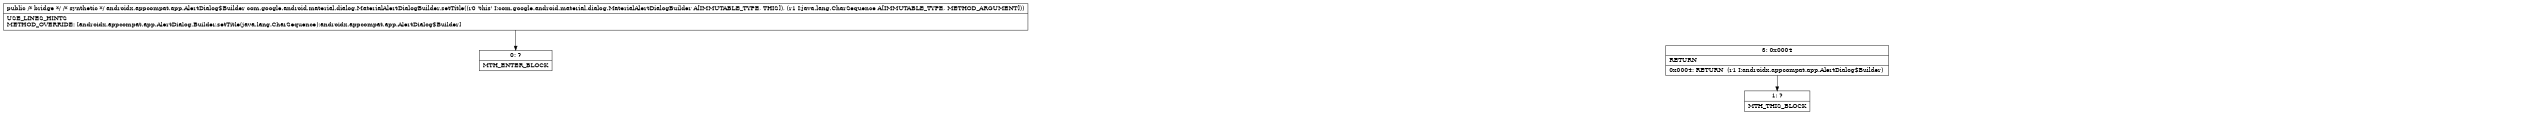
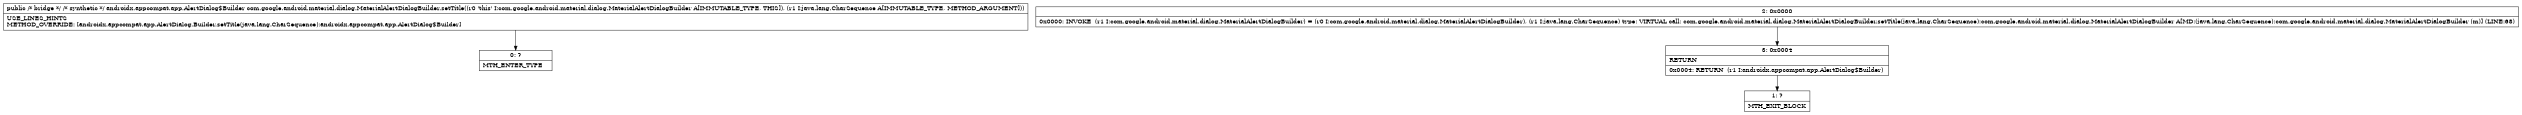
node "2: 0x0000": added
node "0: ?": text "MTH_ENTER_BLOCK" -> "MTH_ENTER_TYPE"
node "1: ?": text "MTH_THIS_BLOCK" -> "MTH_EXIT_BLOCK"
